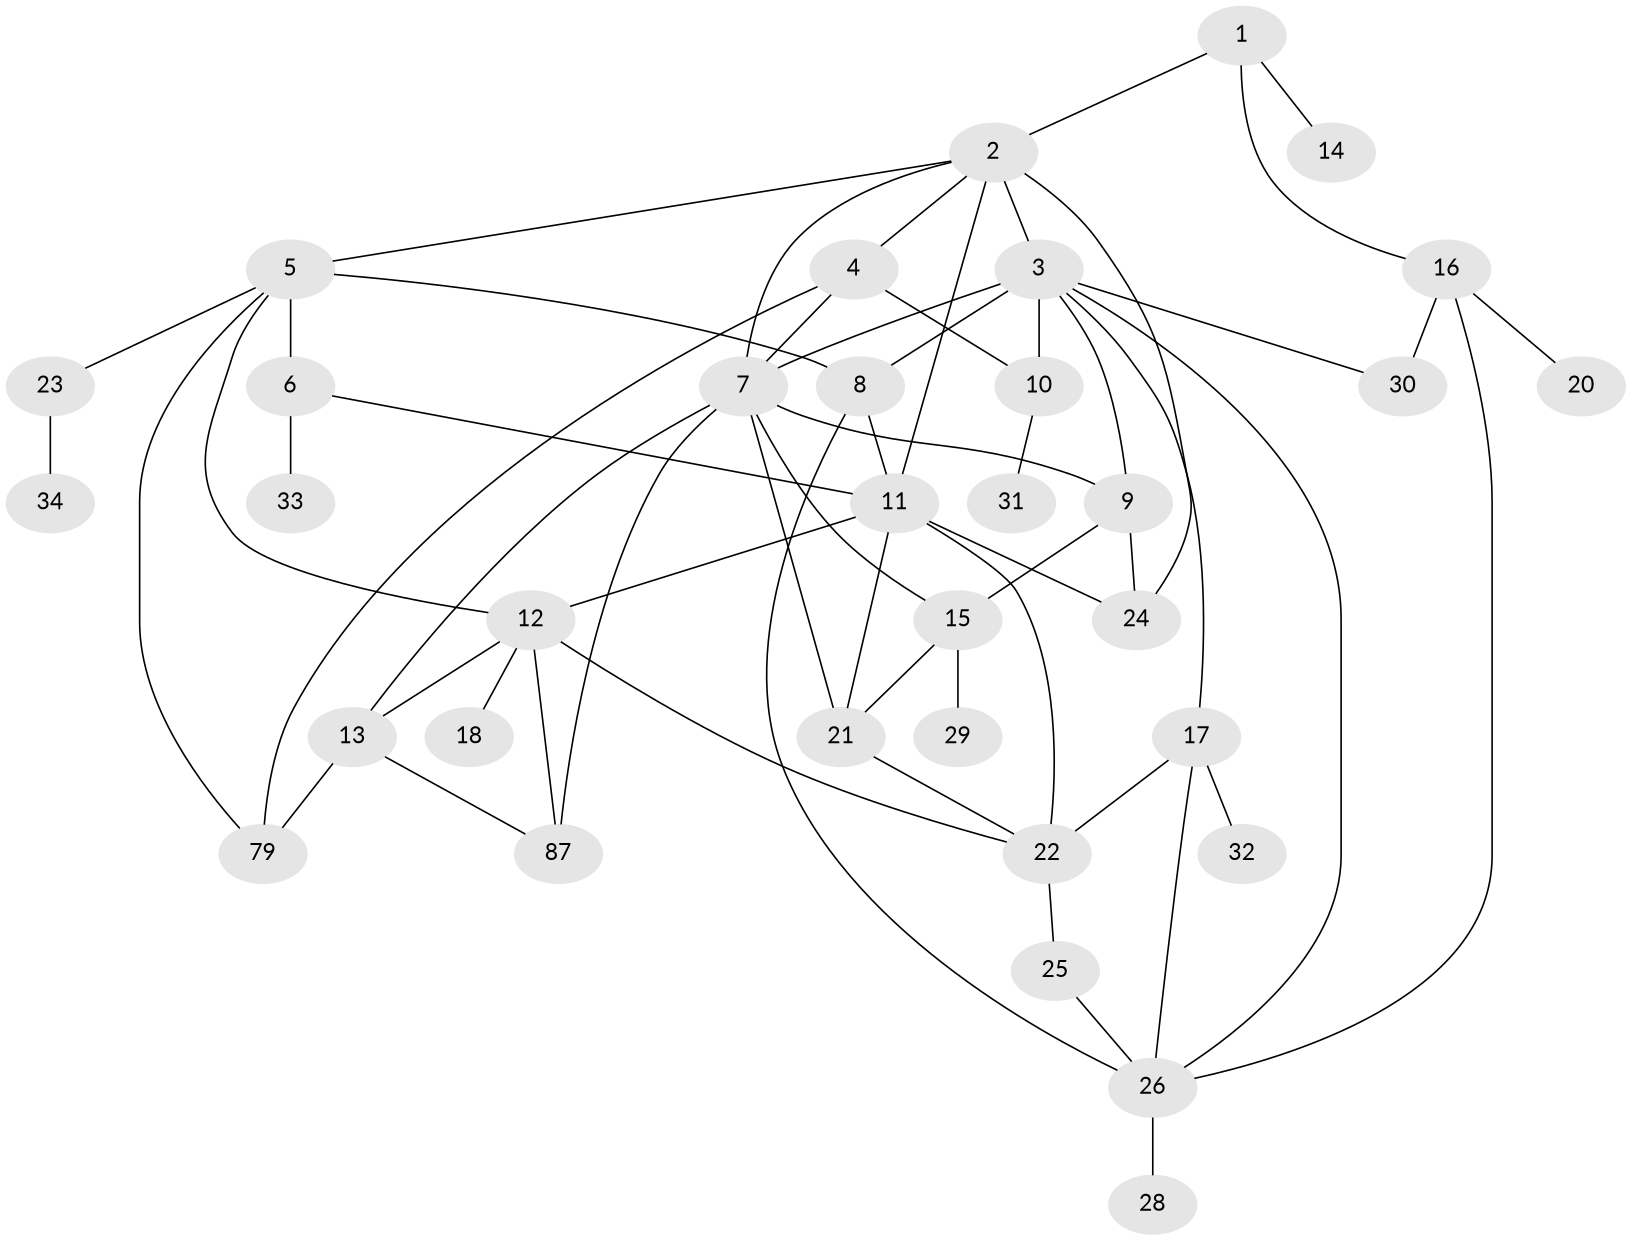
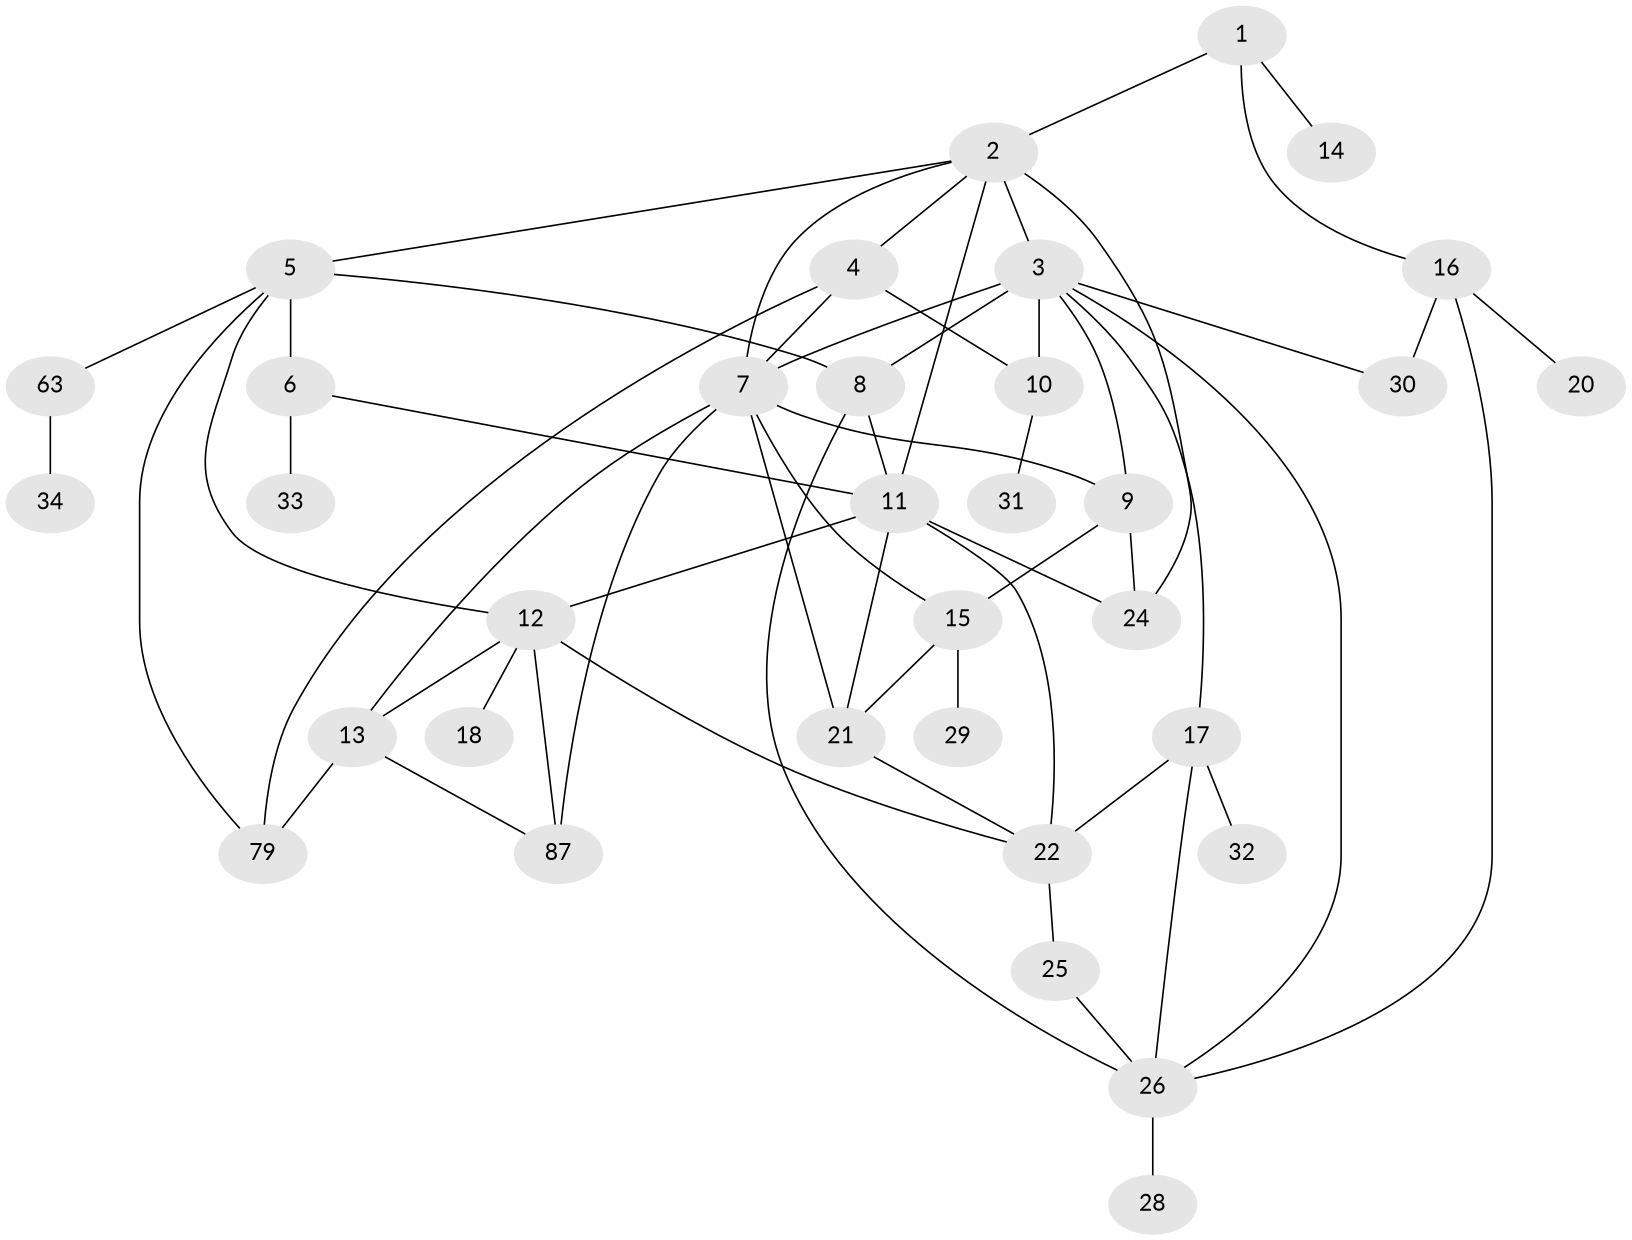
node "23": label "23" -> "63"
